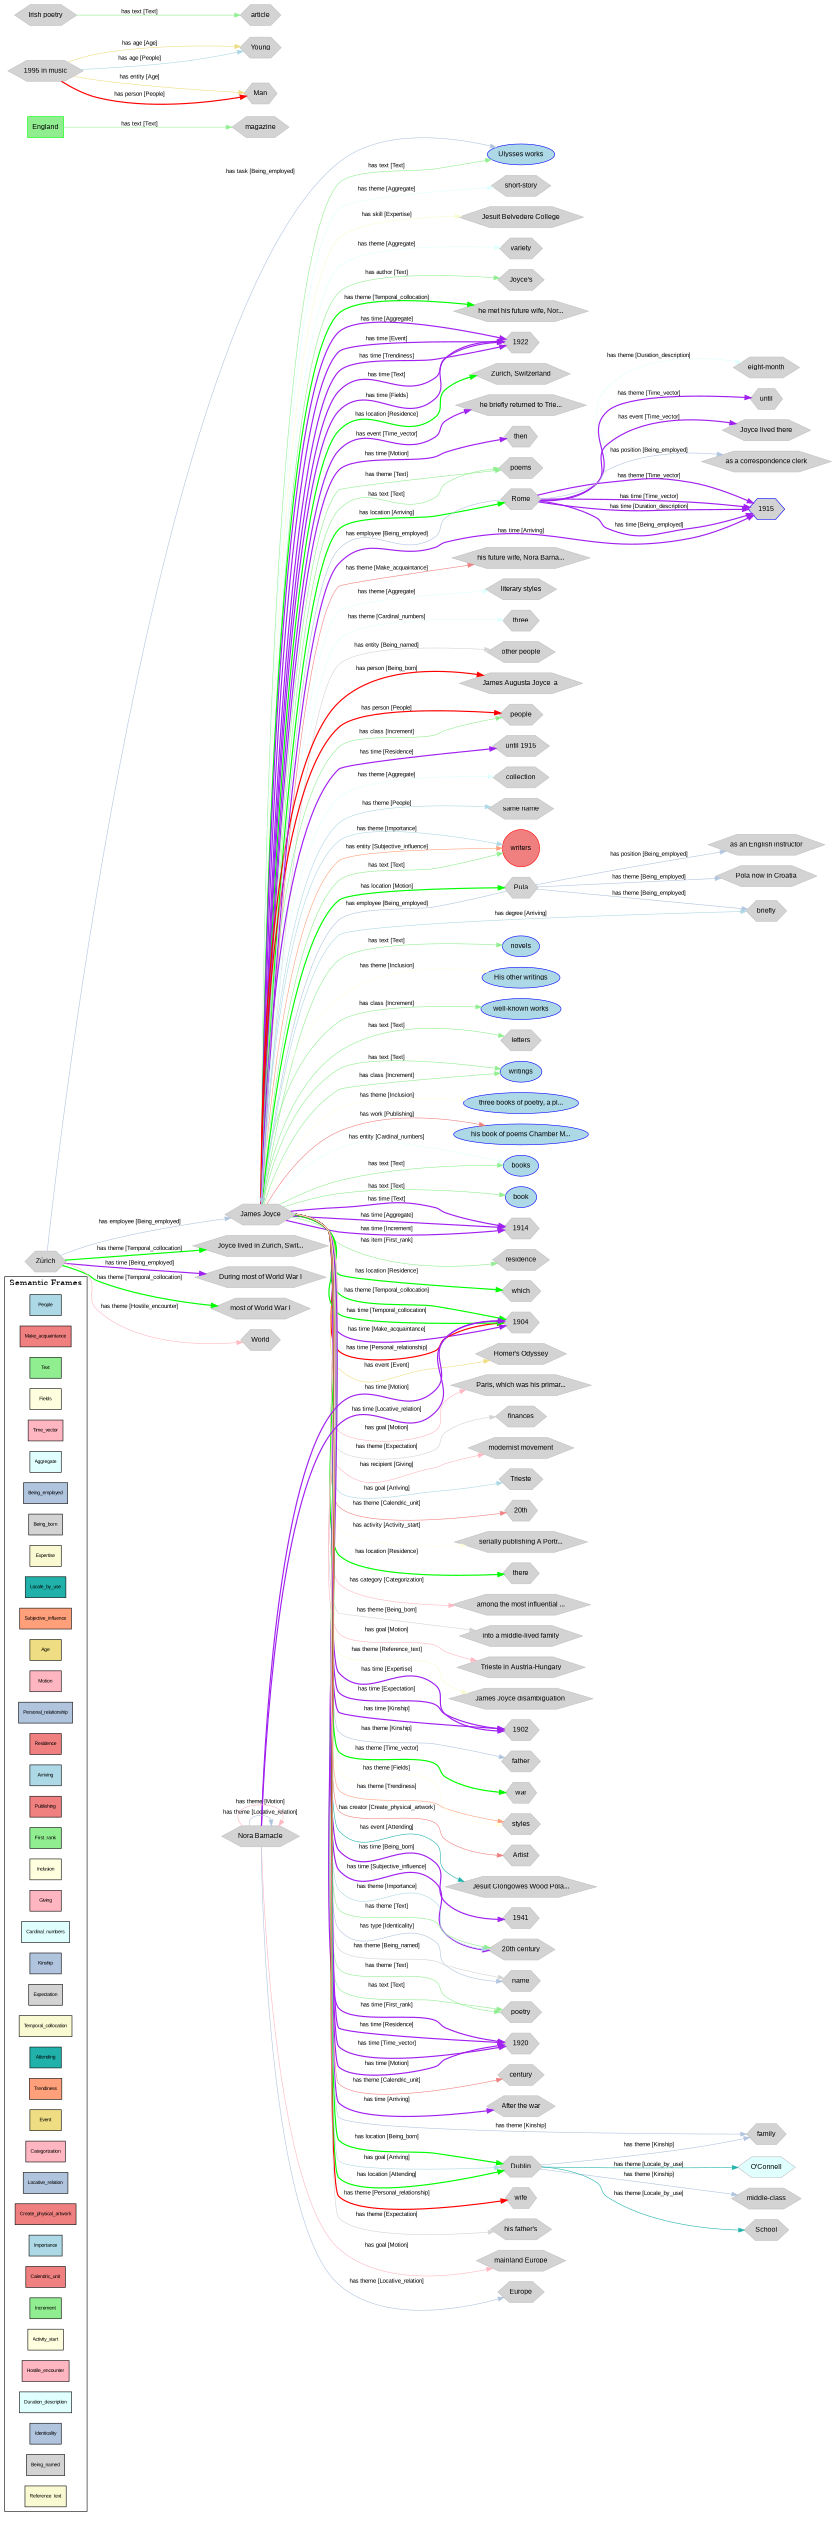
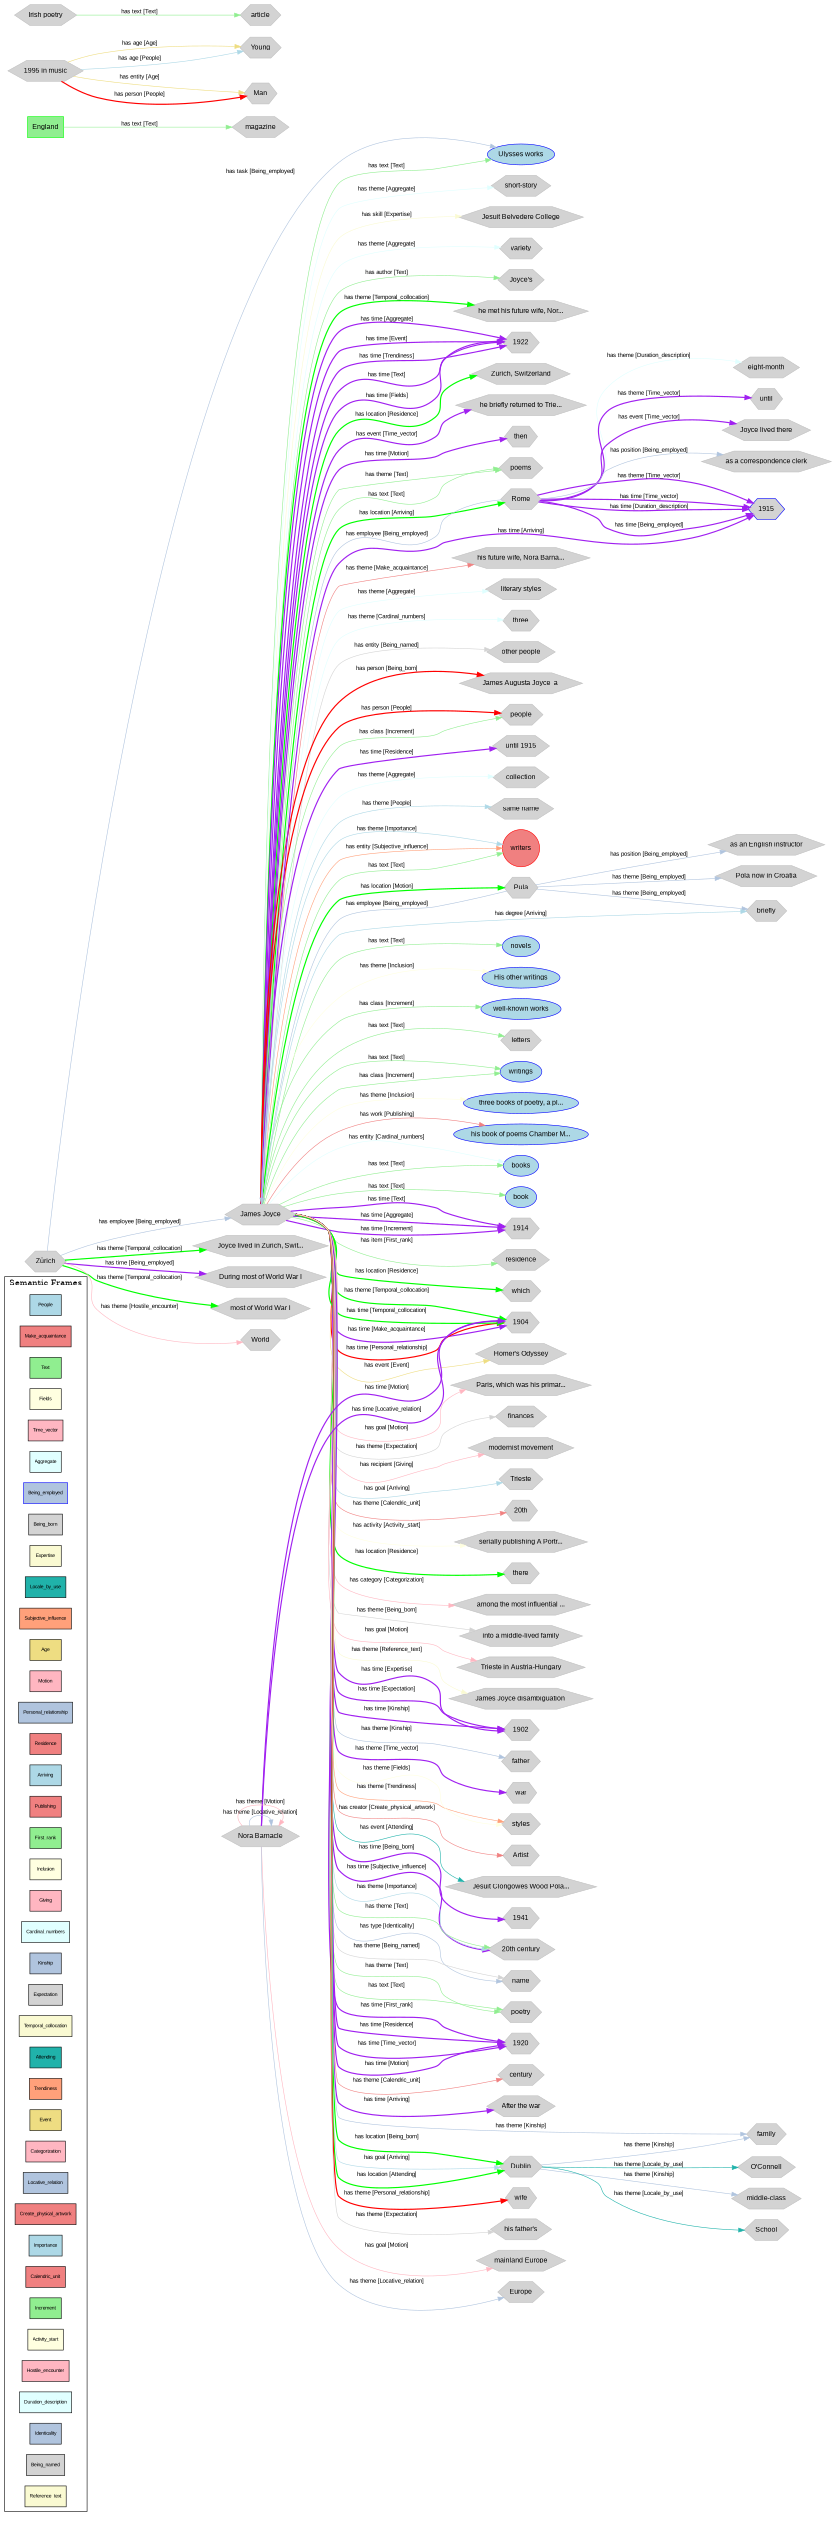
node "Being_employed": color black -> blue
edge "James Joyce" -> "war": color green -> purple
node "O'Connell": fillcolor lightcyan -> lightgray
